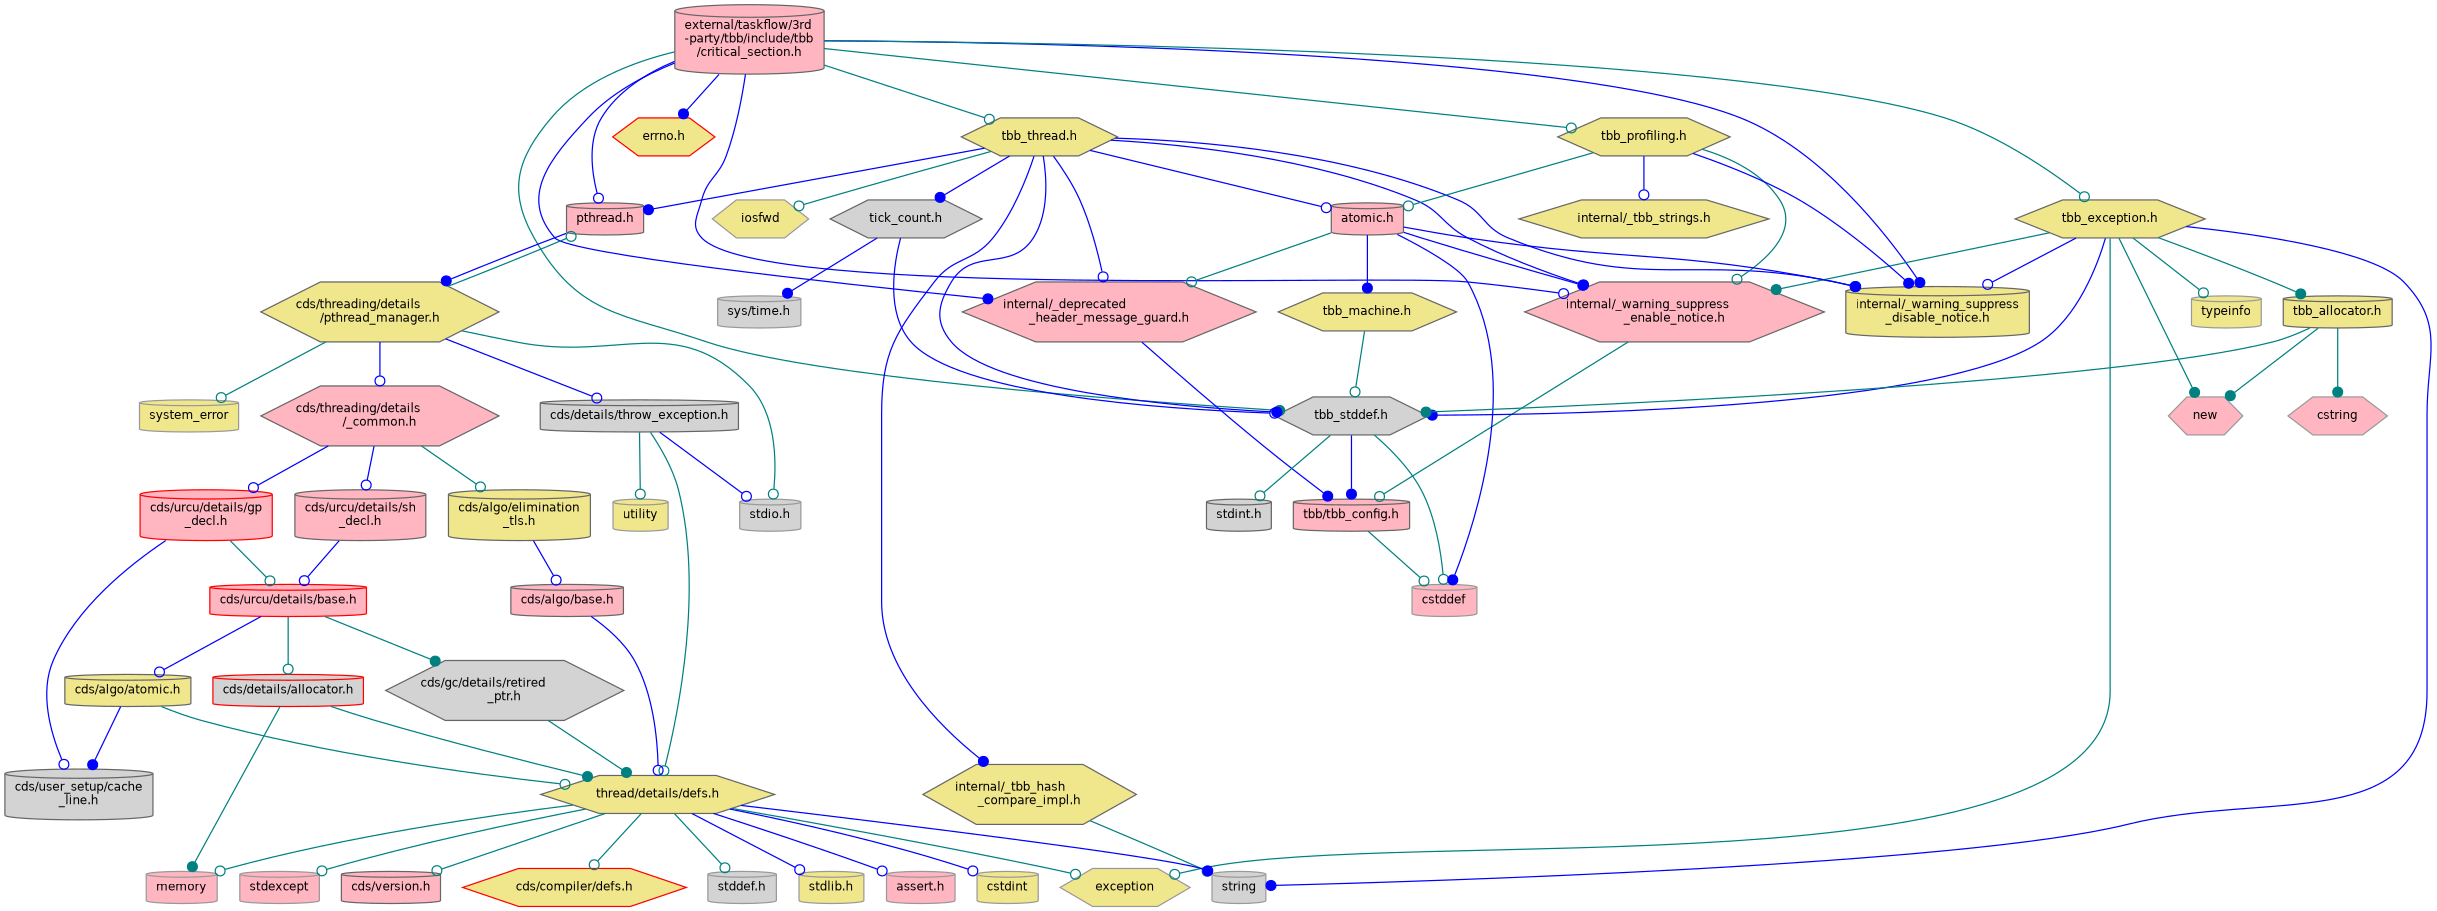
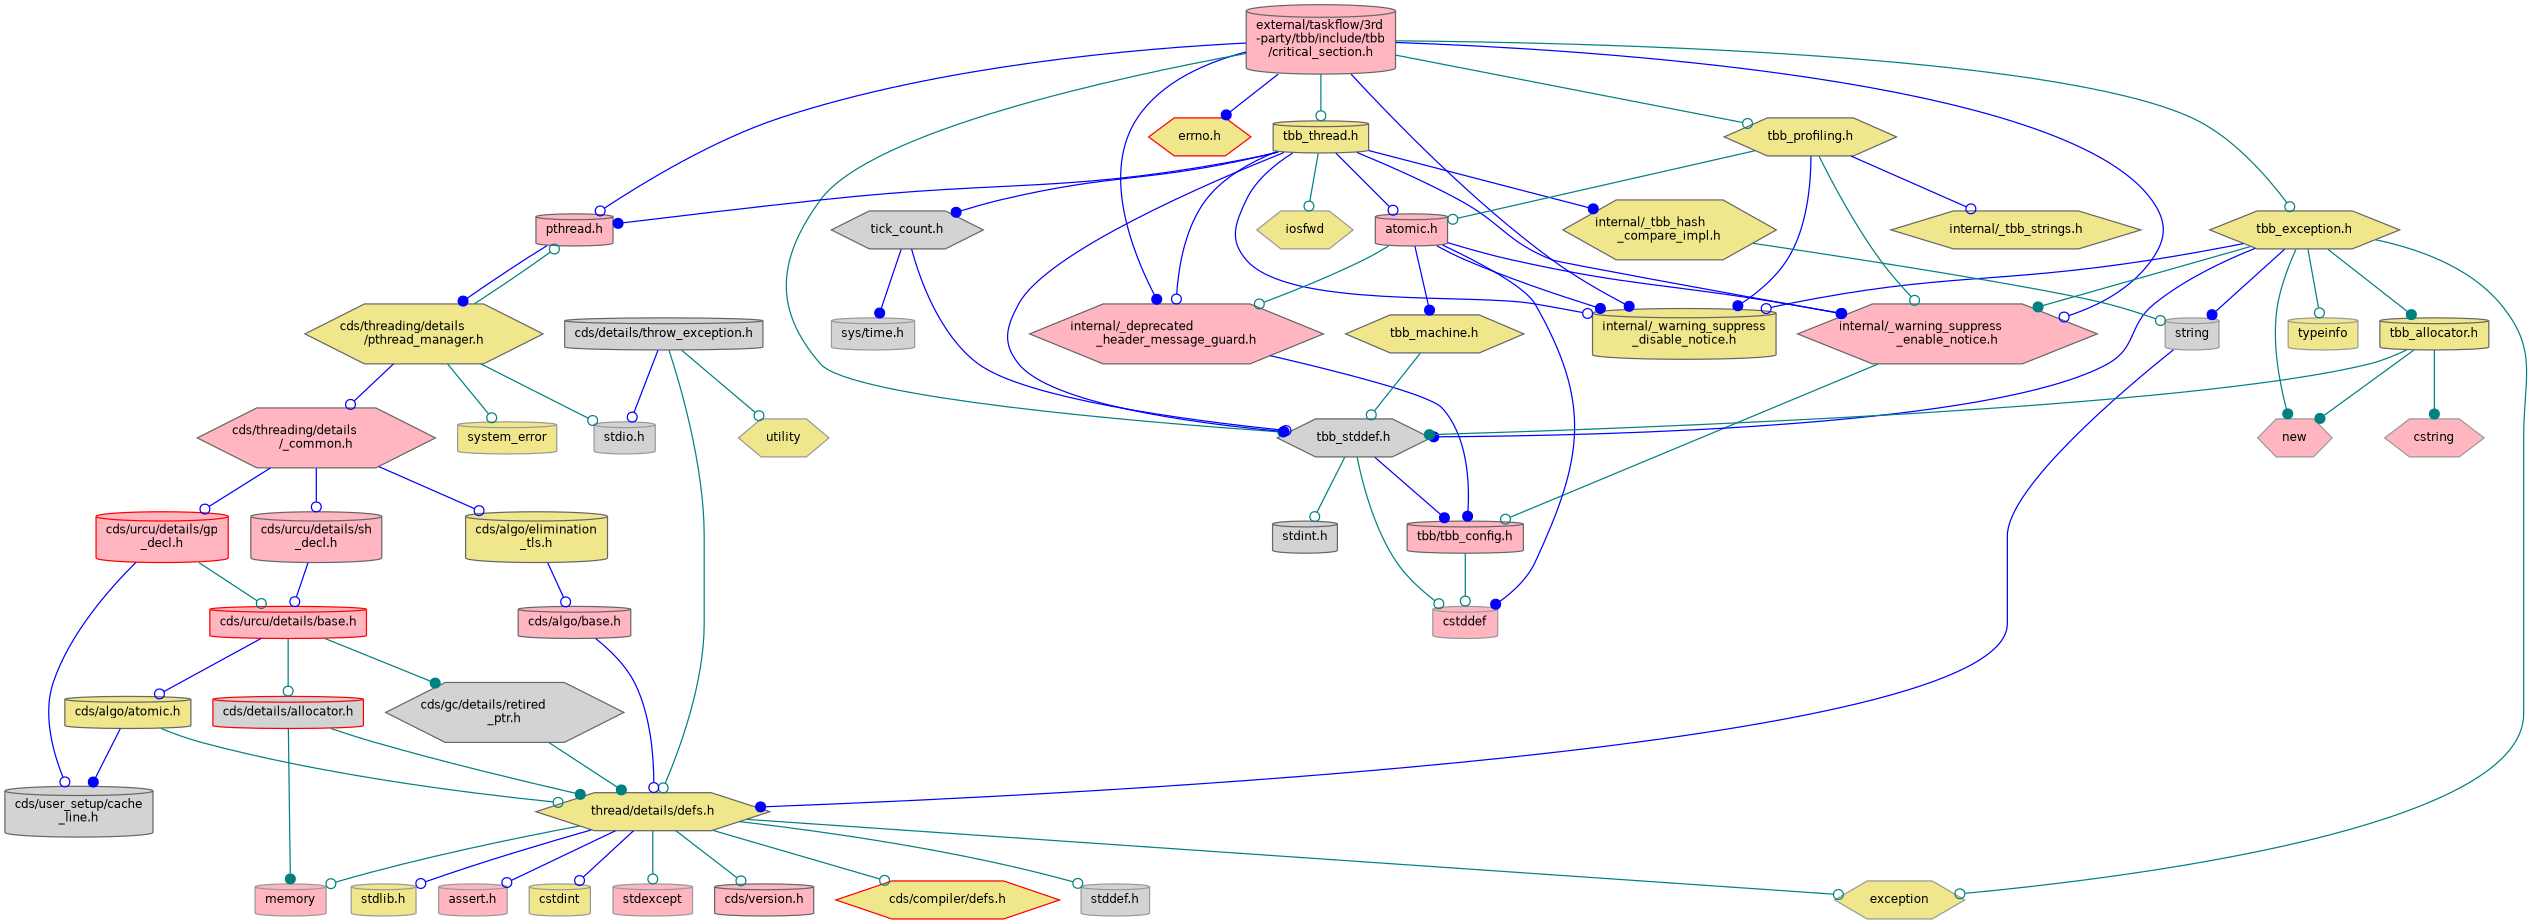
node "tbb_thread.h": shape hexagon -> cylinder
edge "cds/threading/details /pthread_manager.h" -> "cds/details/throw_exception.h": removed
edge "cds/threading/details /_common.h" -> "cds/algo/elimination _tls.h": color teal -> blue
node "utility": shape cylinder -> hexagon
edge "thread/details/defs.h" -> "string": reversed
